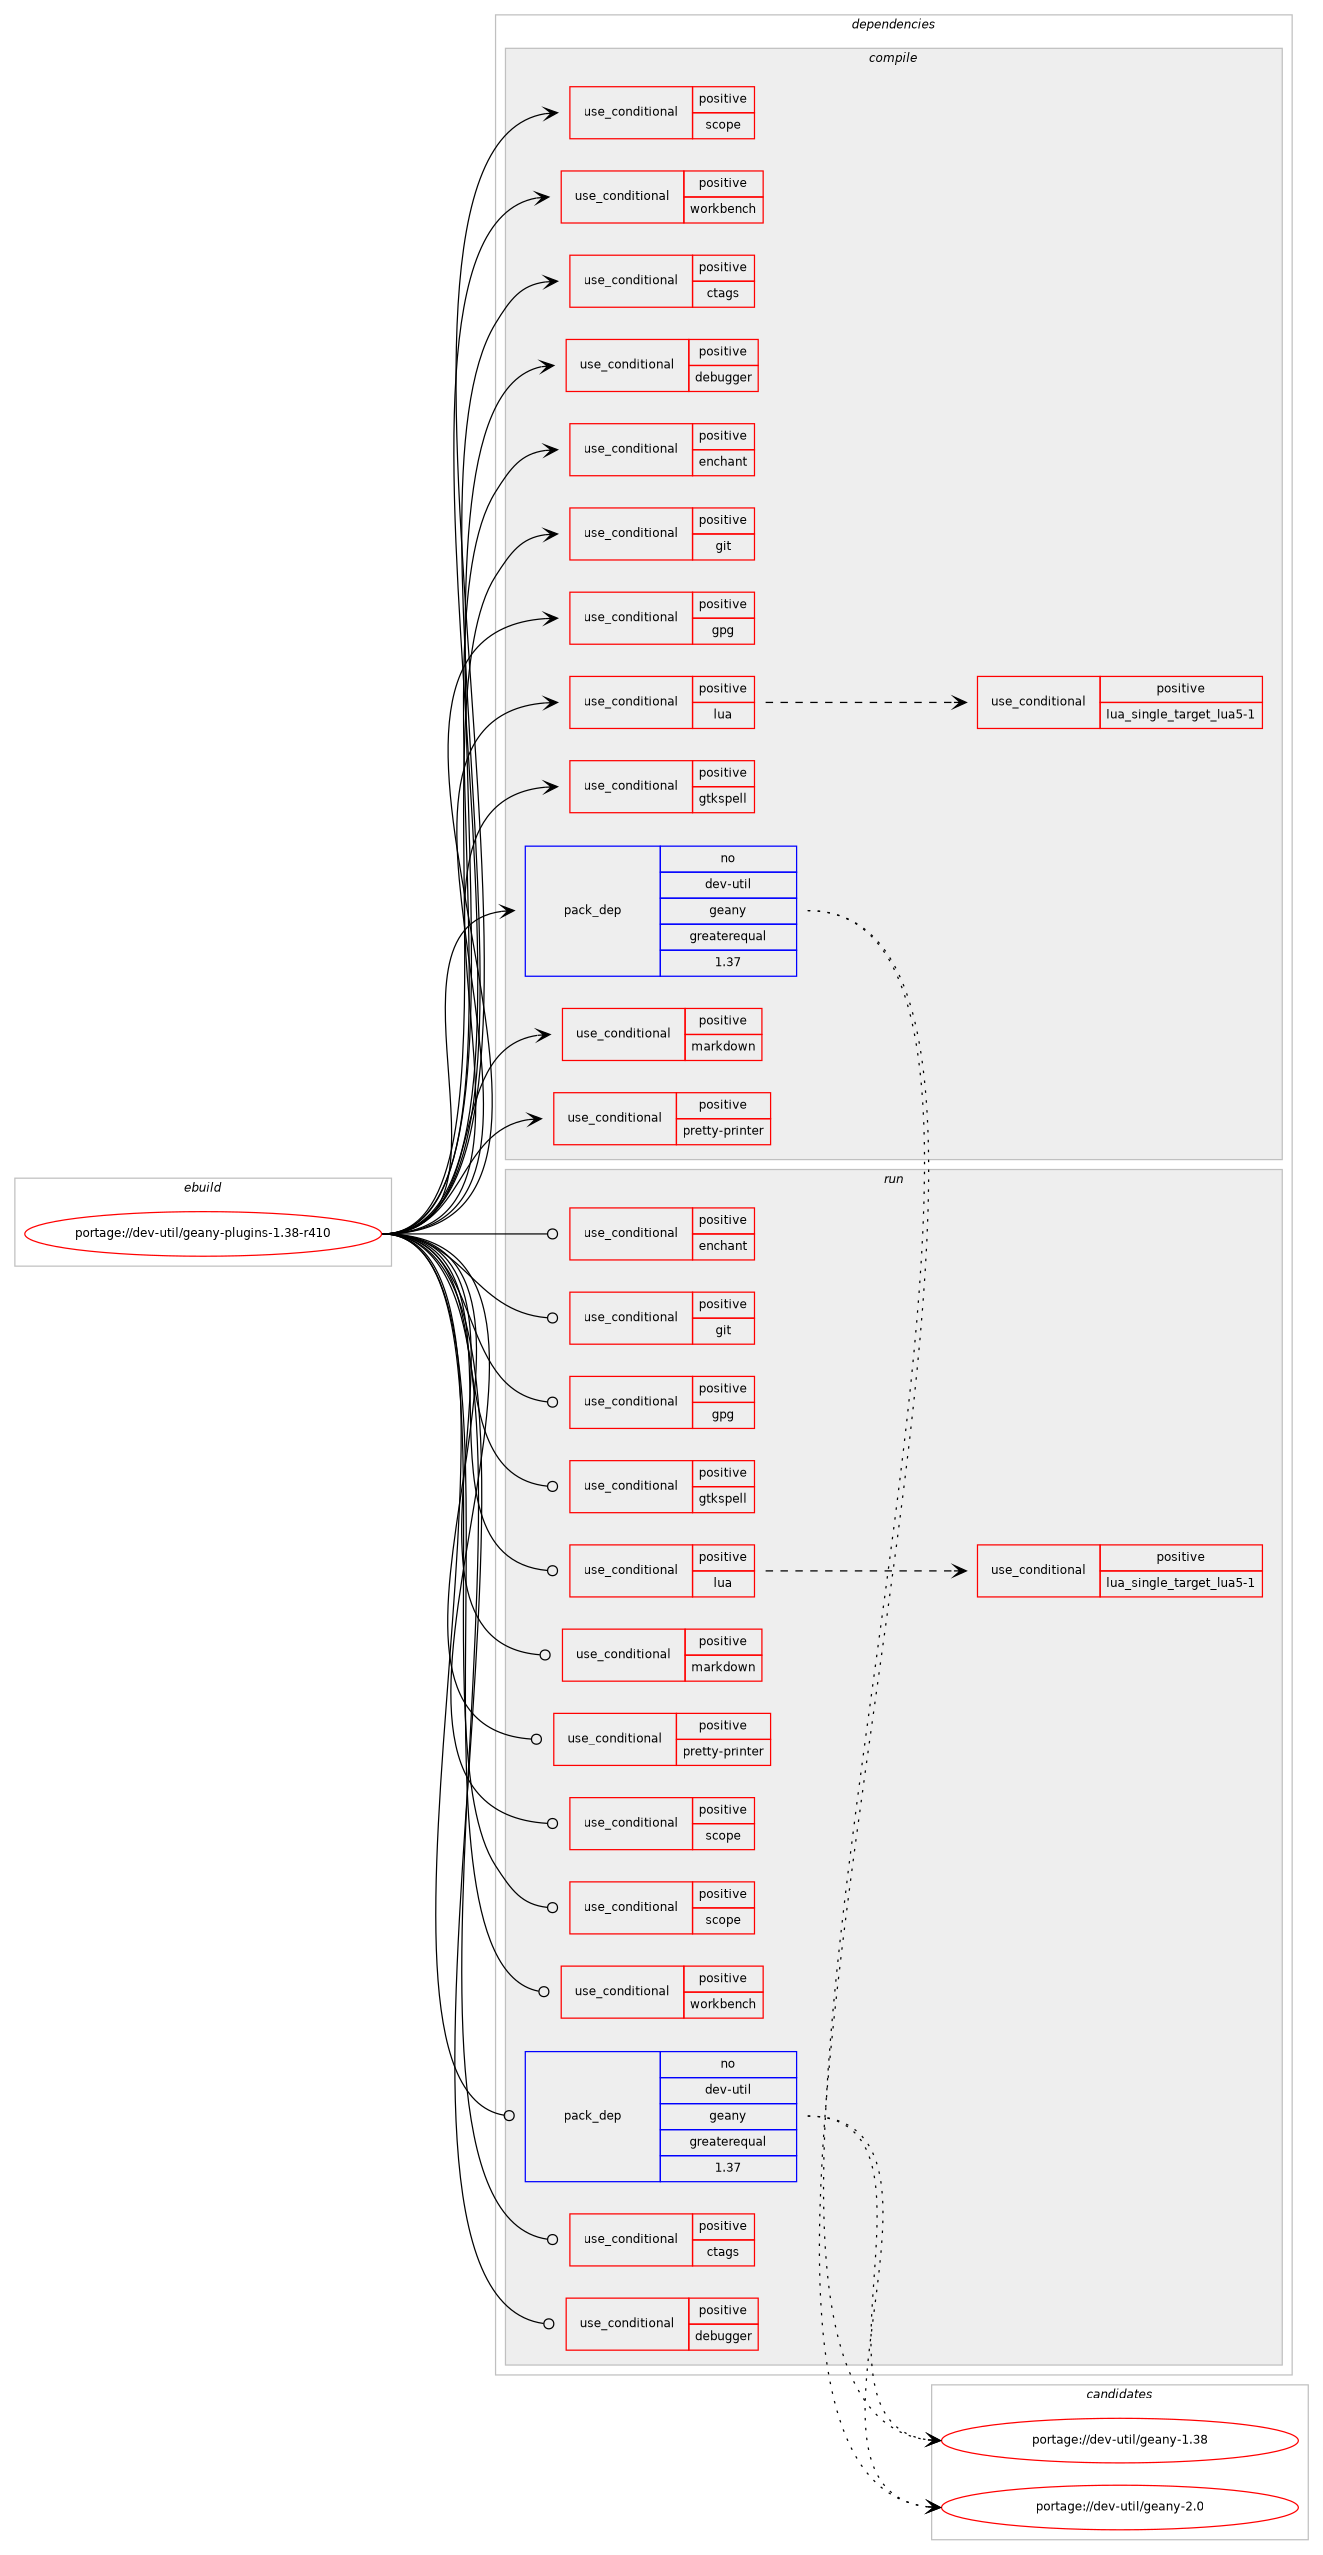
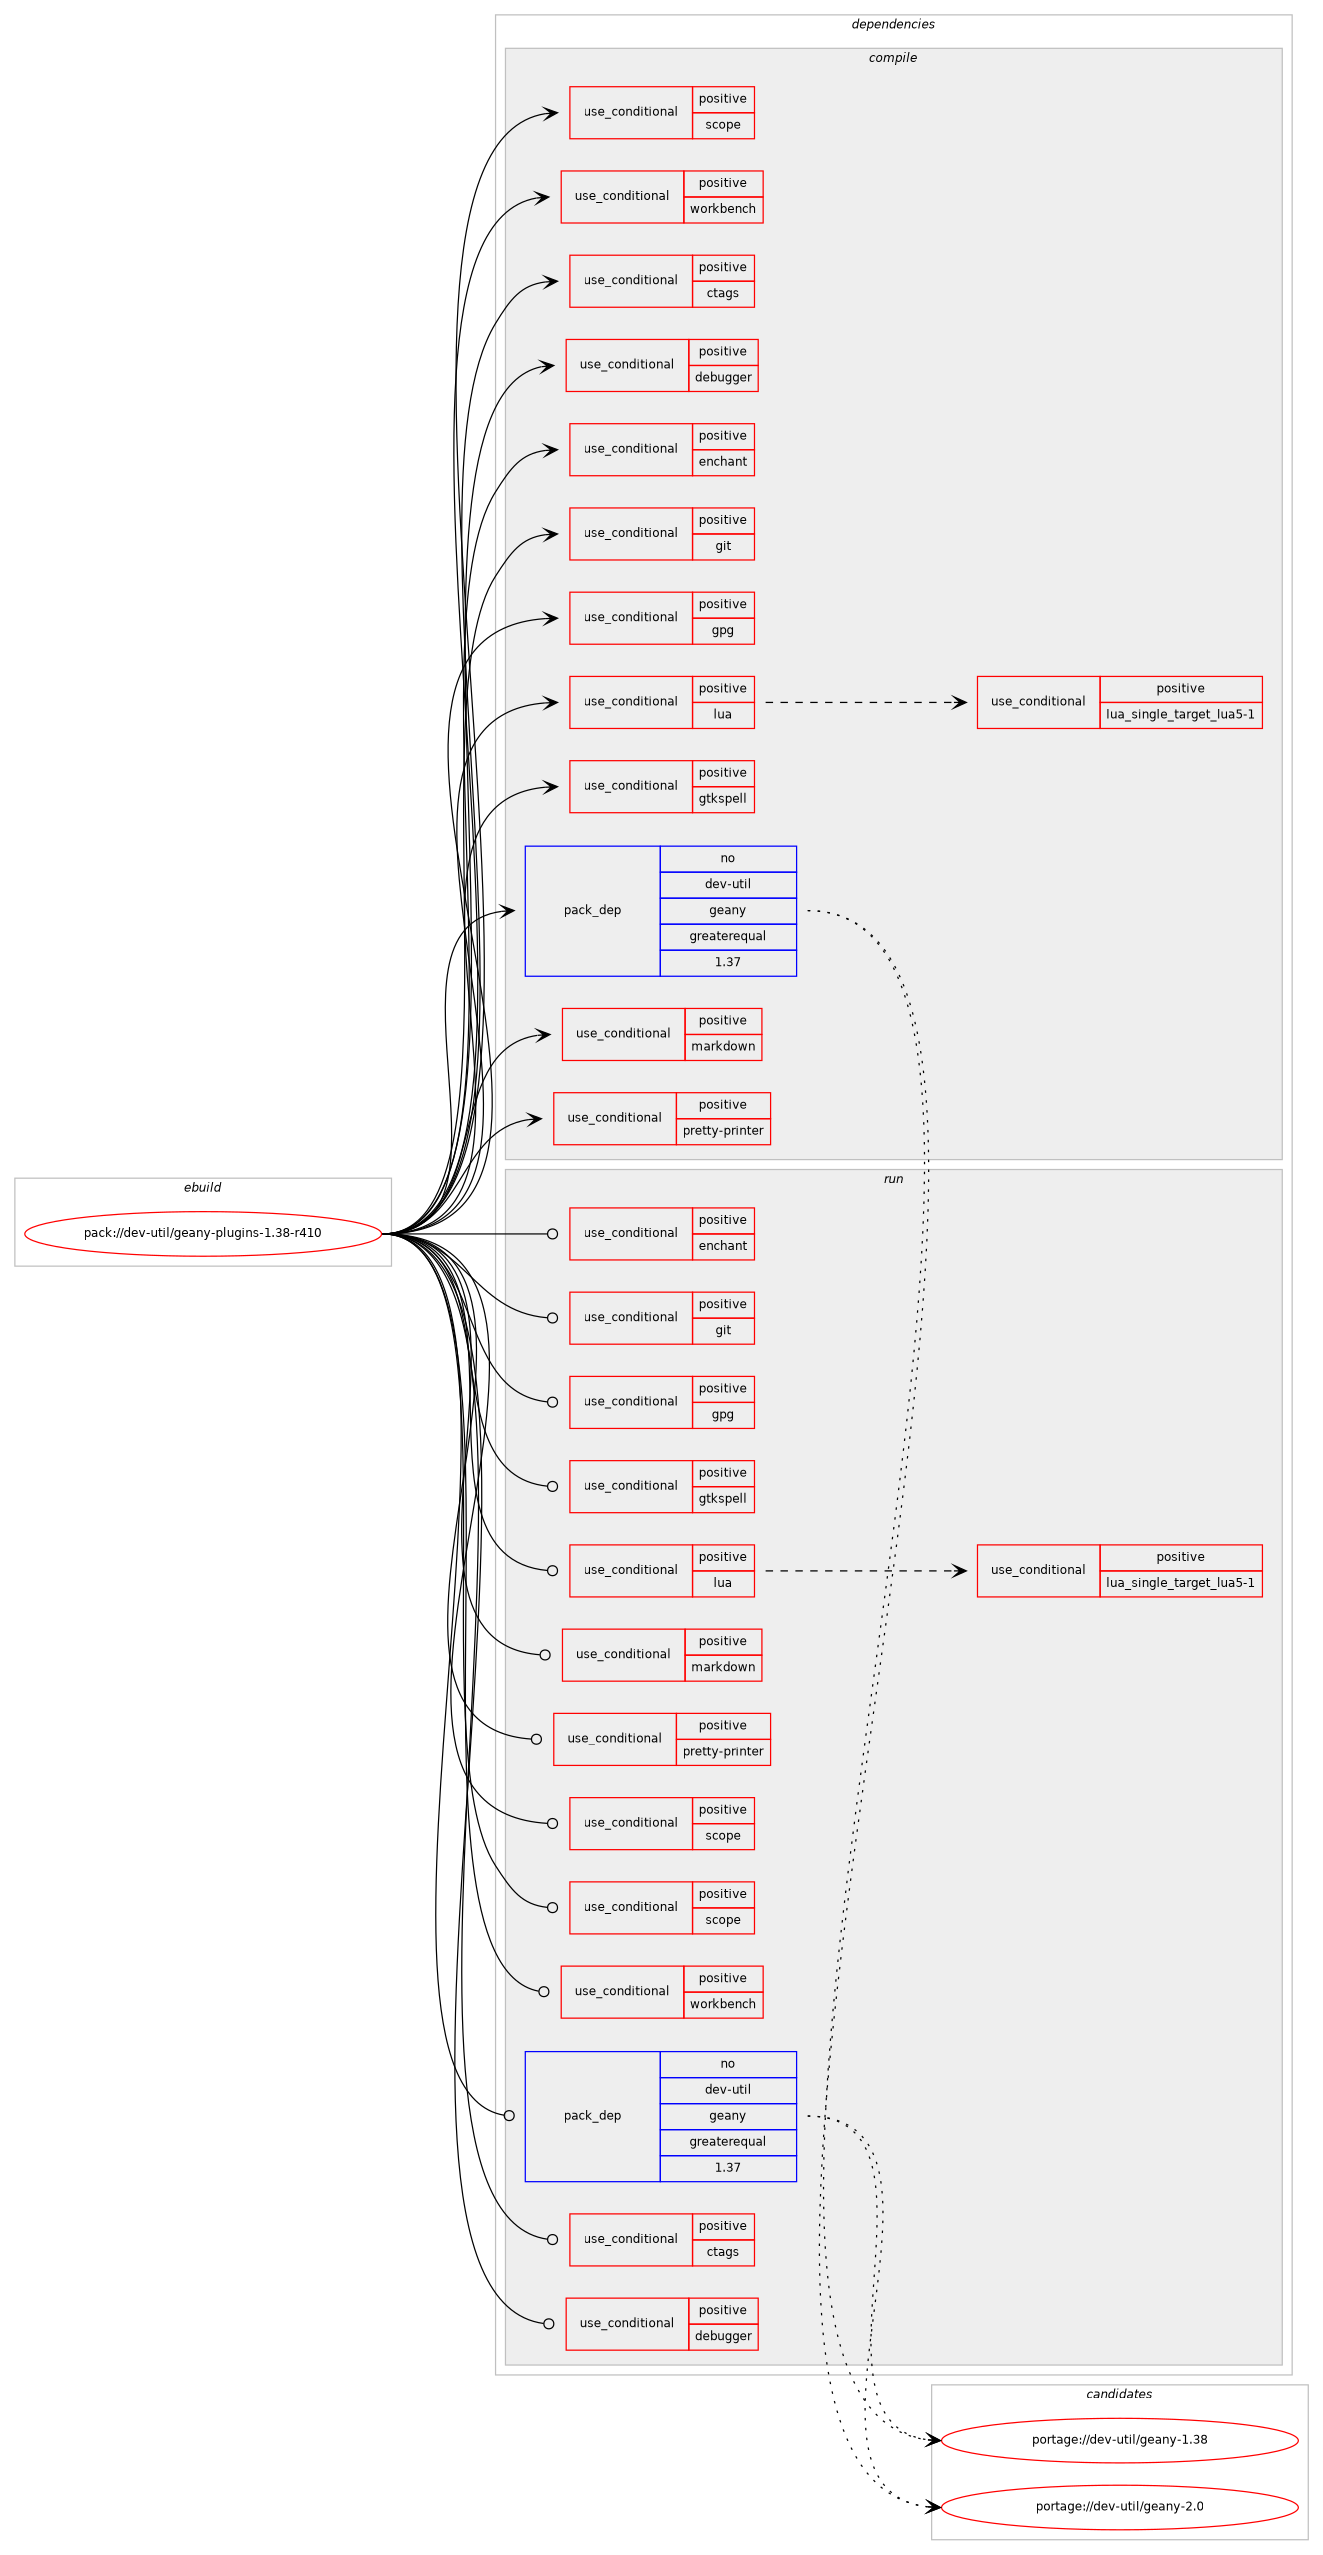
node "portage://dev-util/geany-plugins-1.38-r410": label "portage://dev-util/geany-plugins-1.38-r410" -> "pack://dev-util/geany-plugins-1.38-r410"
